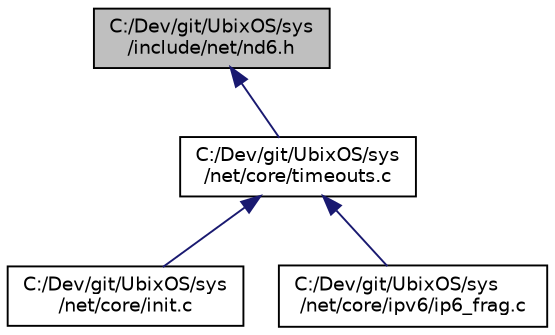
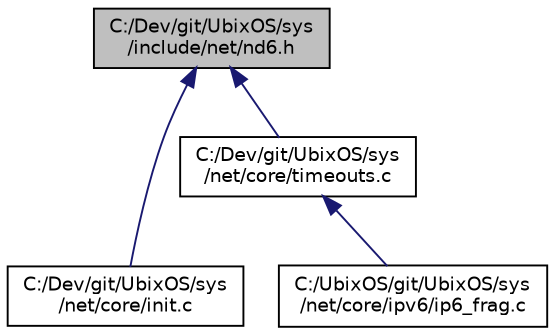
edge "C:/Dev/git/UbixOS/sys /net/core/init.c" -> "C:/Dev/git/UbixOS/sys /net/core/timeouts.c": now "C:/Dev/git/UbixOS/sys /net/core/init.c" -> "C:/Dev/git/UbixOS/sys /include/net/nd6.h"
node "C:/Dev/git/UbixOS/sys /net/core/ipv6/ip6_frag.c": label "C:/Dev/git/UbixOS/sys /net/core/ipv6/ip6_frag.c" -> "C:/UbixOS/git/UbixOS/sys /net/core/ipv6/ip6_frag.c"
